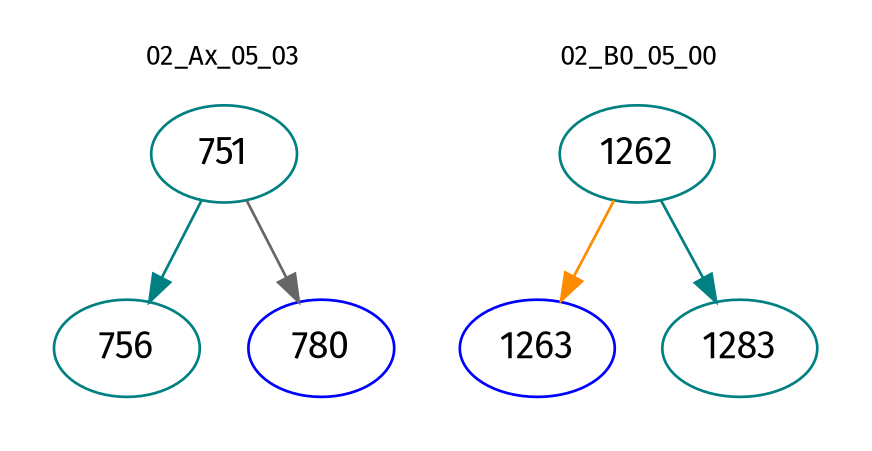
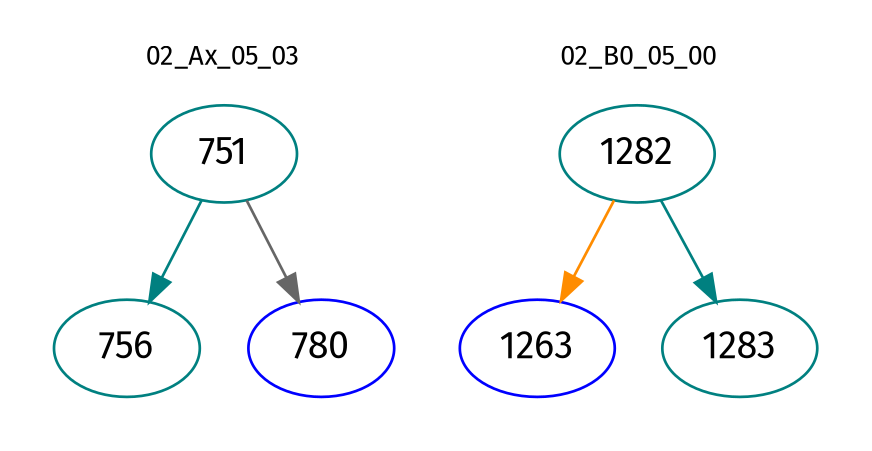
node "1262": label "1262" -> "1282"
